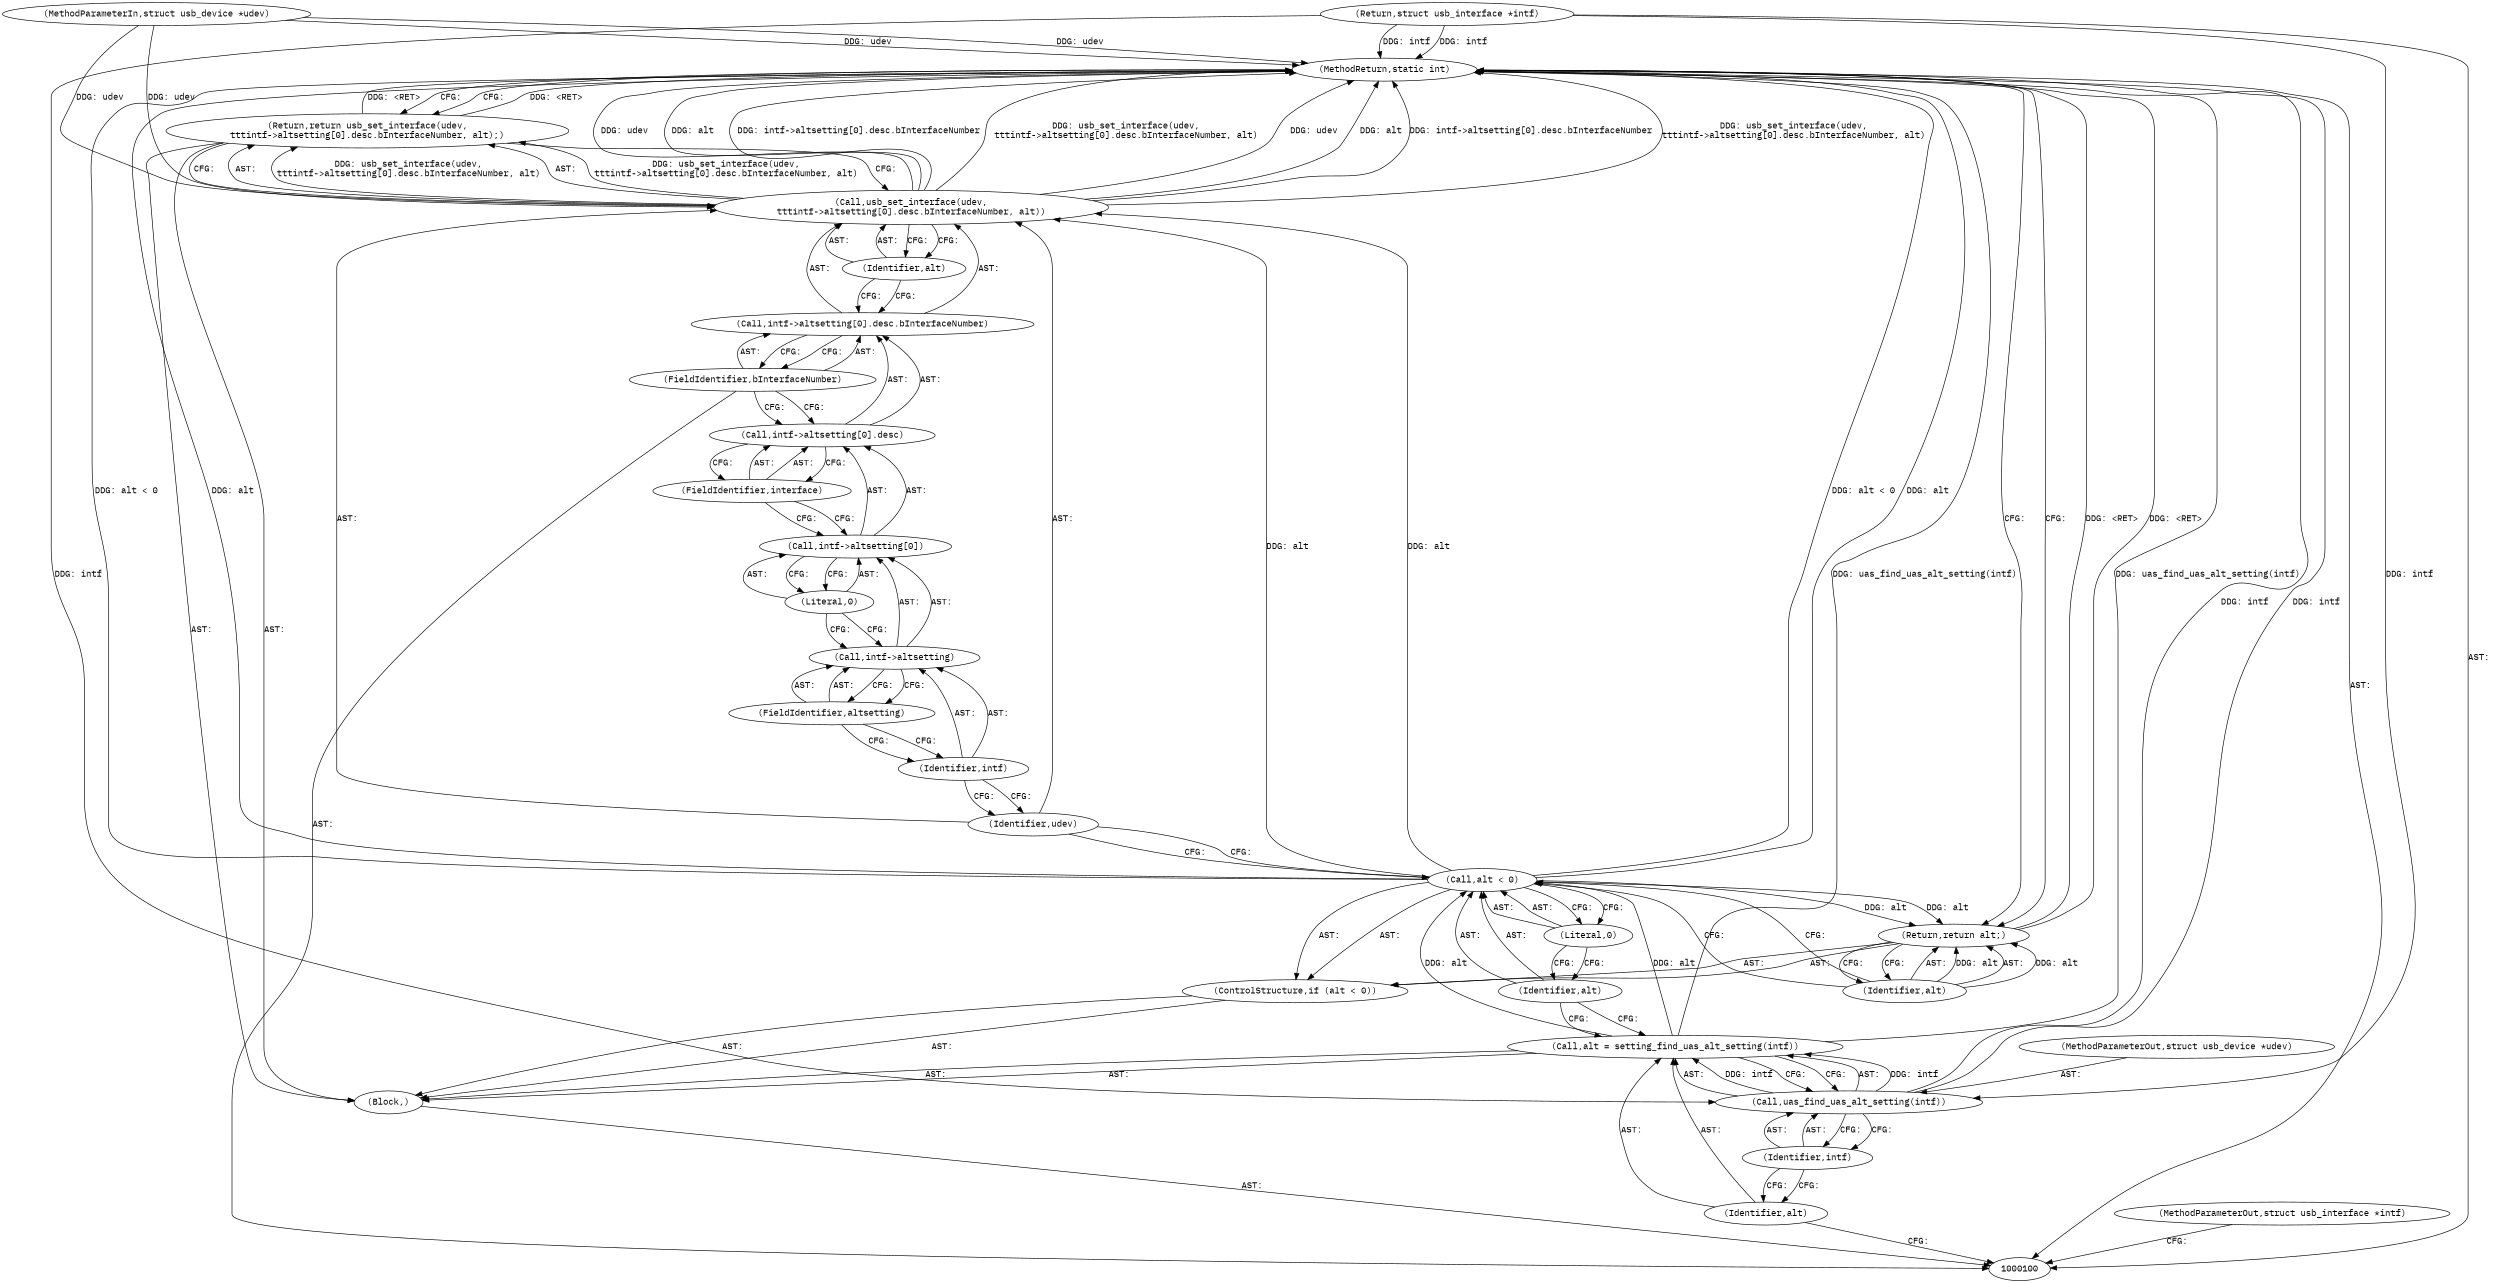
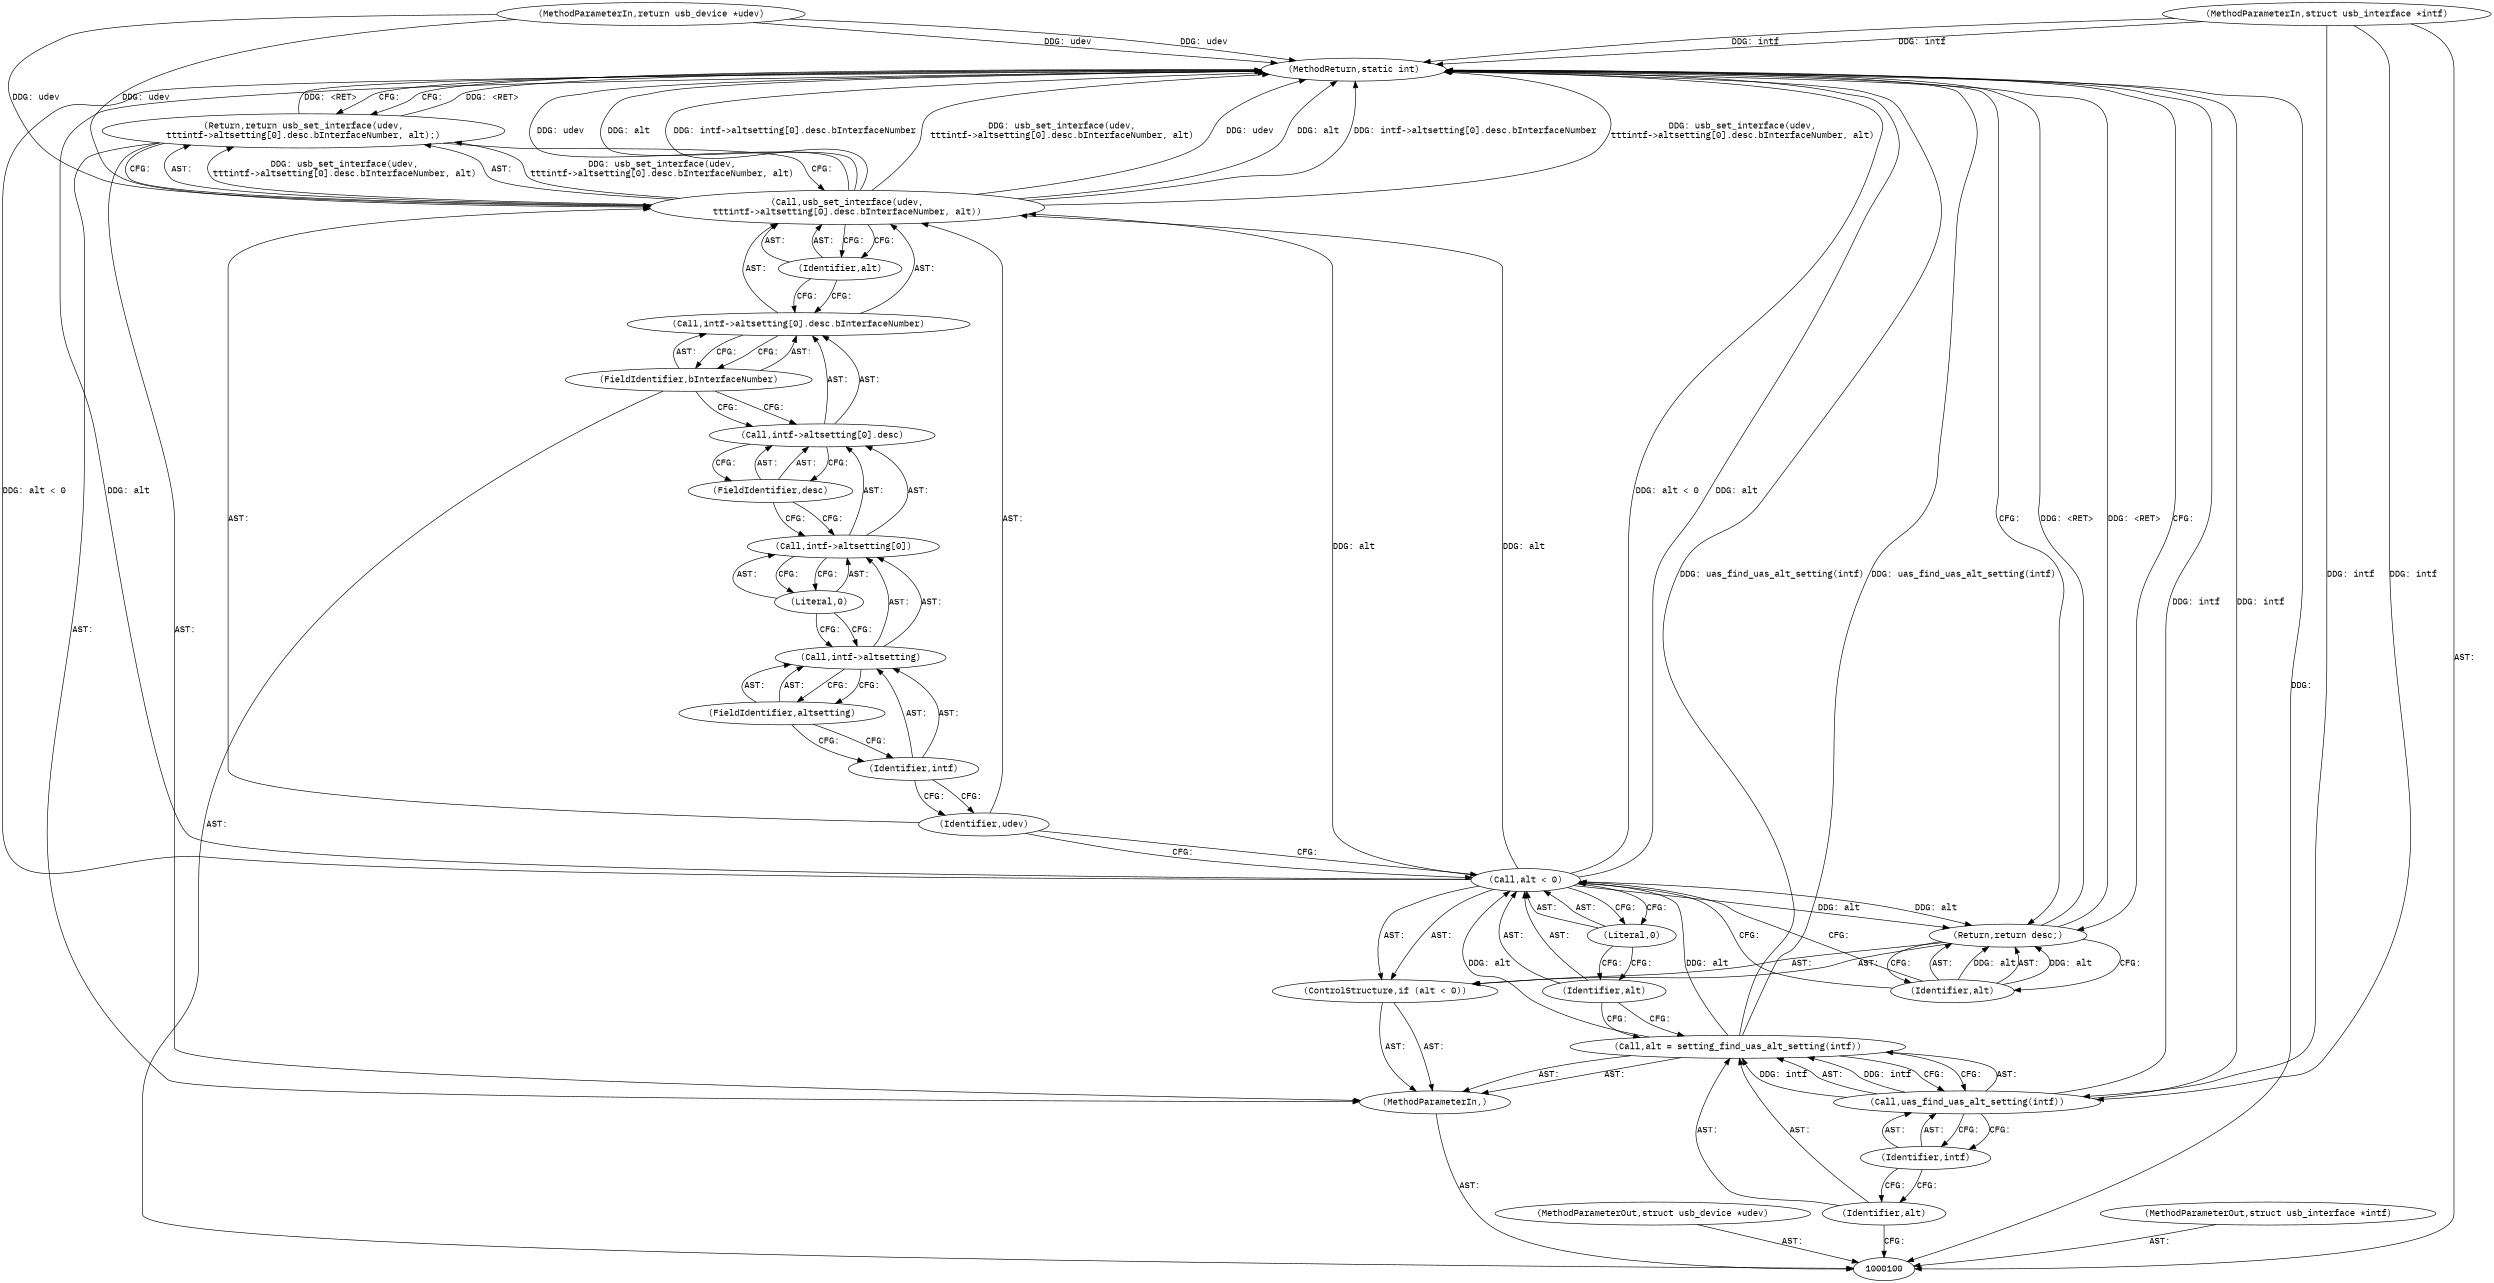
node "(MethodParameterIn,struct usb_device *udev)": label "(MethodParameterIn,struct usb_device *udev)" -> "(MethodParameterIn,return usb_device *udev)"
node "(Return,struct usb_interface *intf)": label "(Return,struct usb_interface *intf)" -> "(MethodParameterIn,struct usb_interface *intf)"
node "(FieldIdentifier,interface)": label "(FieldIdentifier,interface)" -> "(FieldIdentifier,desc)"
edge "(MethodReturn,static int)" -> "1000100": label "AST: " -> "DDG: "
node "(Return,return alt;)": label "(Return,return alt;)" -> "(Return,return desc;)"
edge "(MethodParameterOut,struct usb_device *udev)" -> "(Call,uas_find_uas_alt_setting(intf))": now "(MethodParameterOut,struct usb_device *udev)" -> "1000100"
node "(Block,)": label "(Block,)" -> "(MethodParameterIn,)"
edge "(MethodParameterOut,struct usb_interface *intf)" -> "1000100": label "CFG: " -> "AST: "
